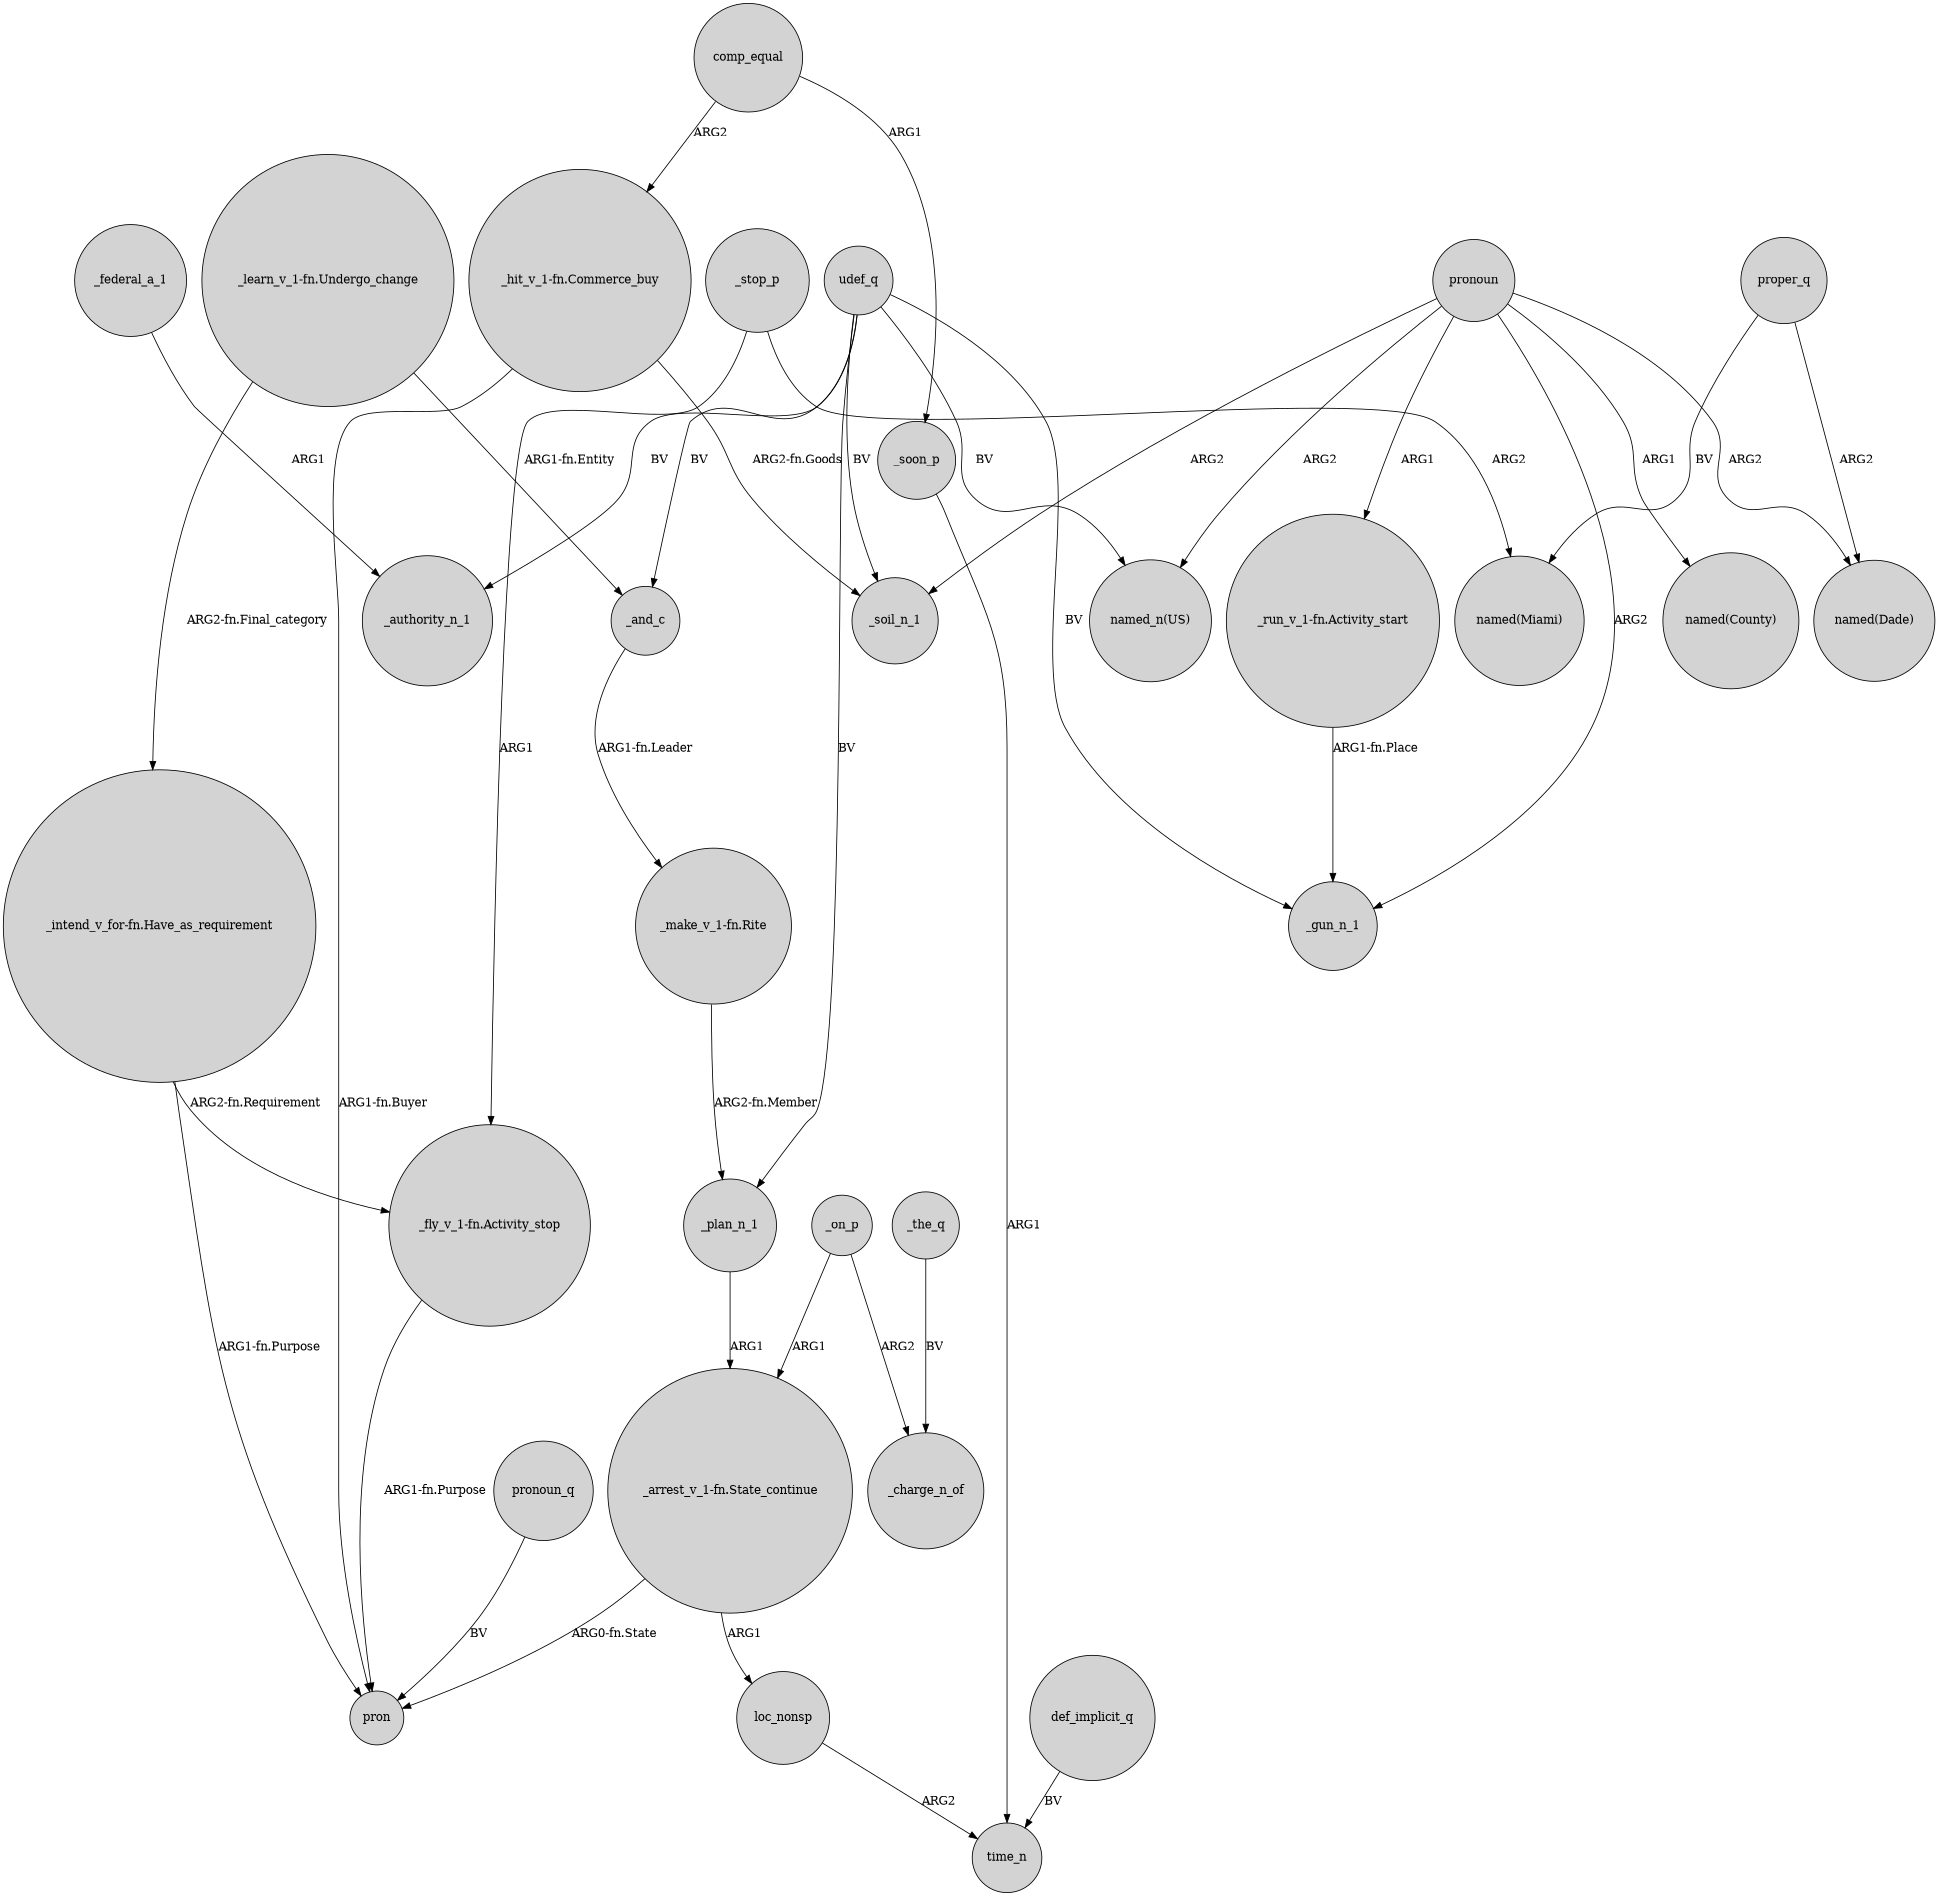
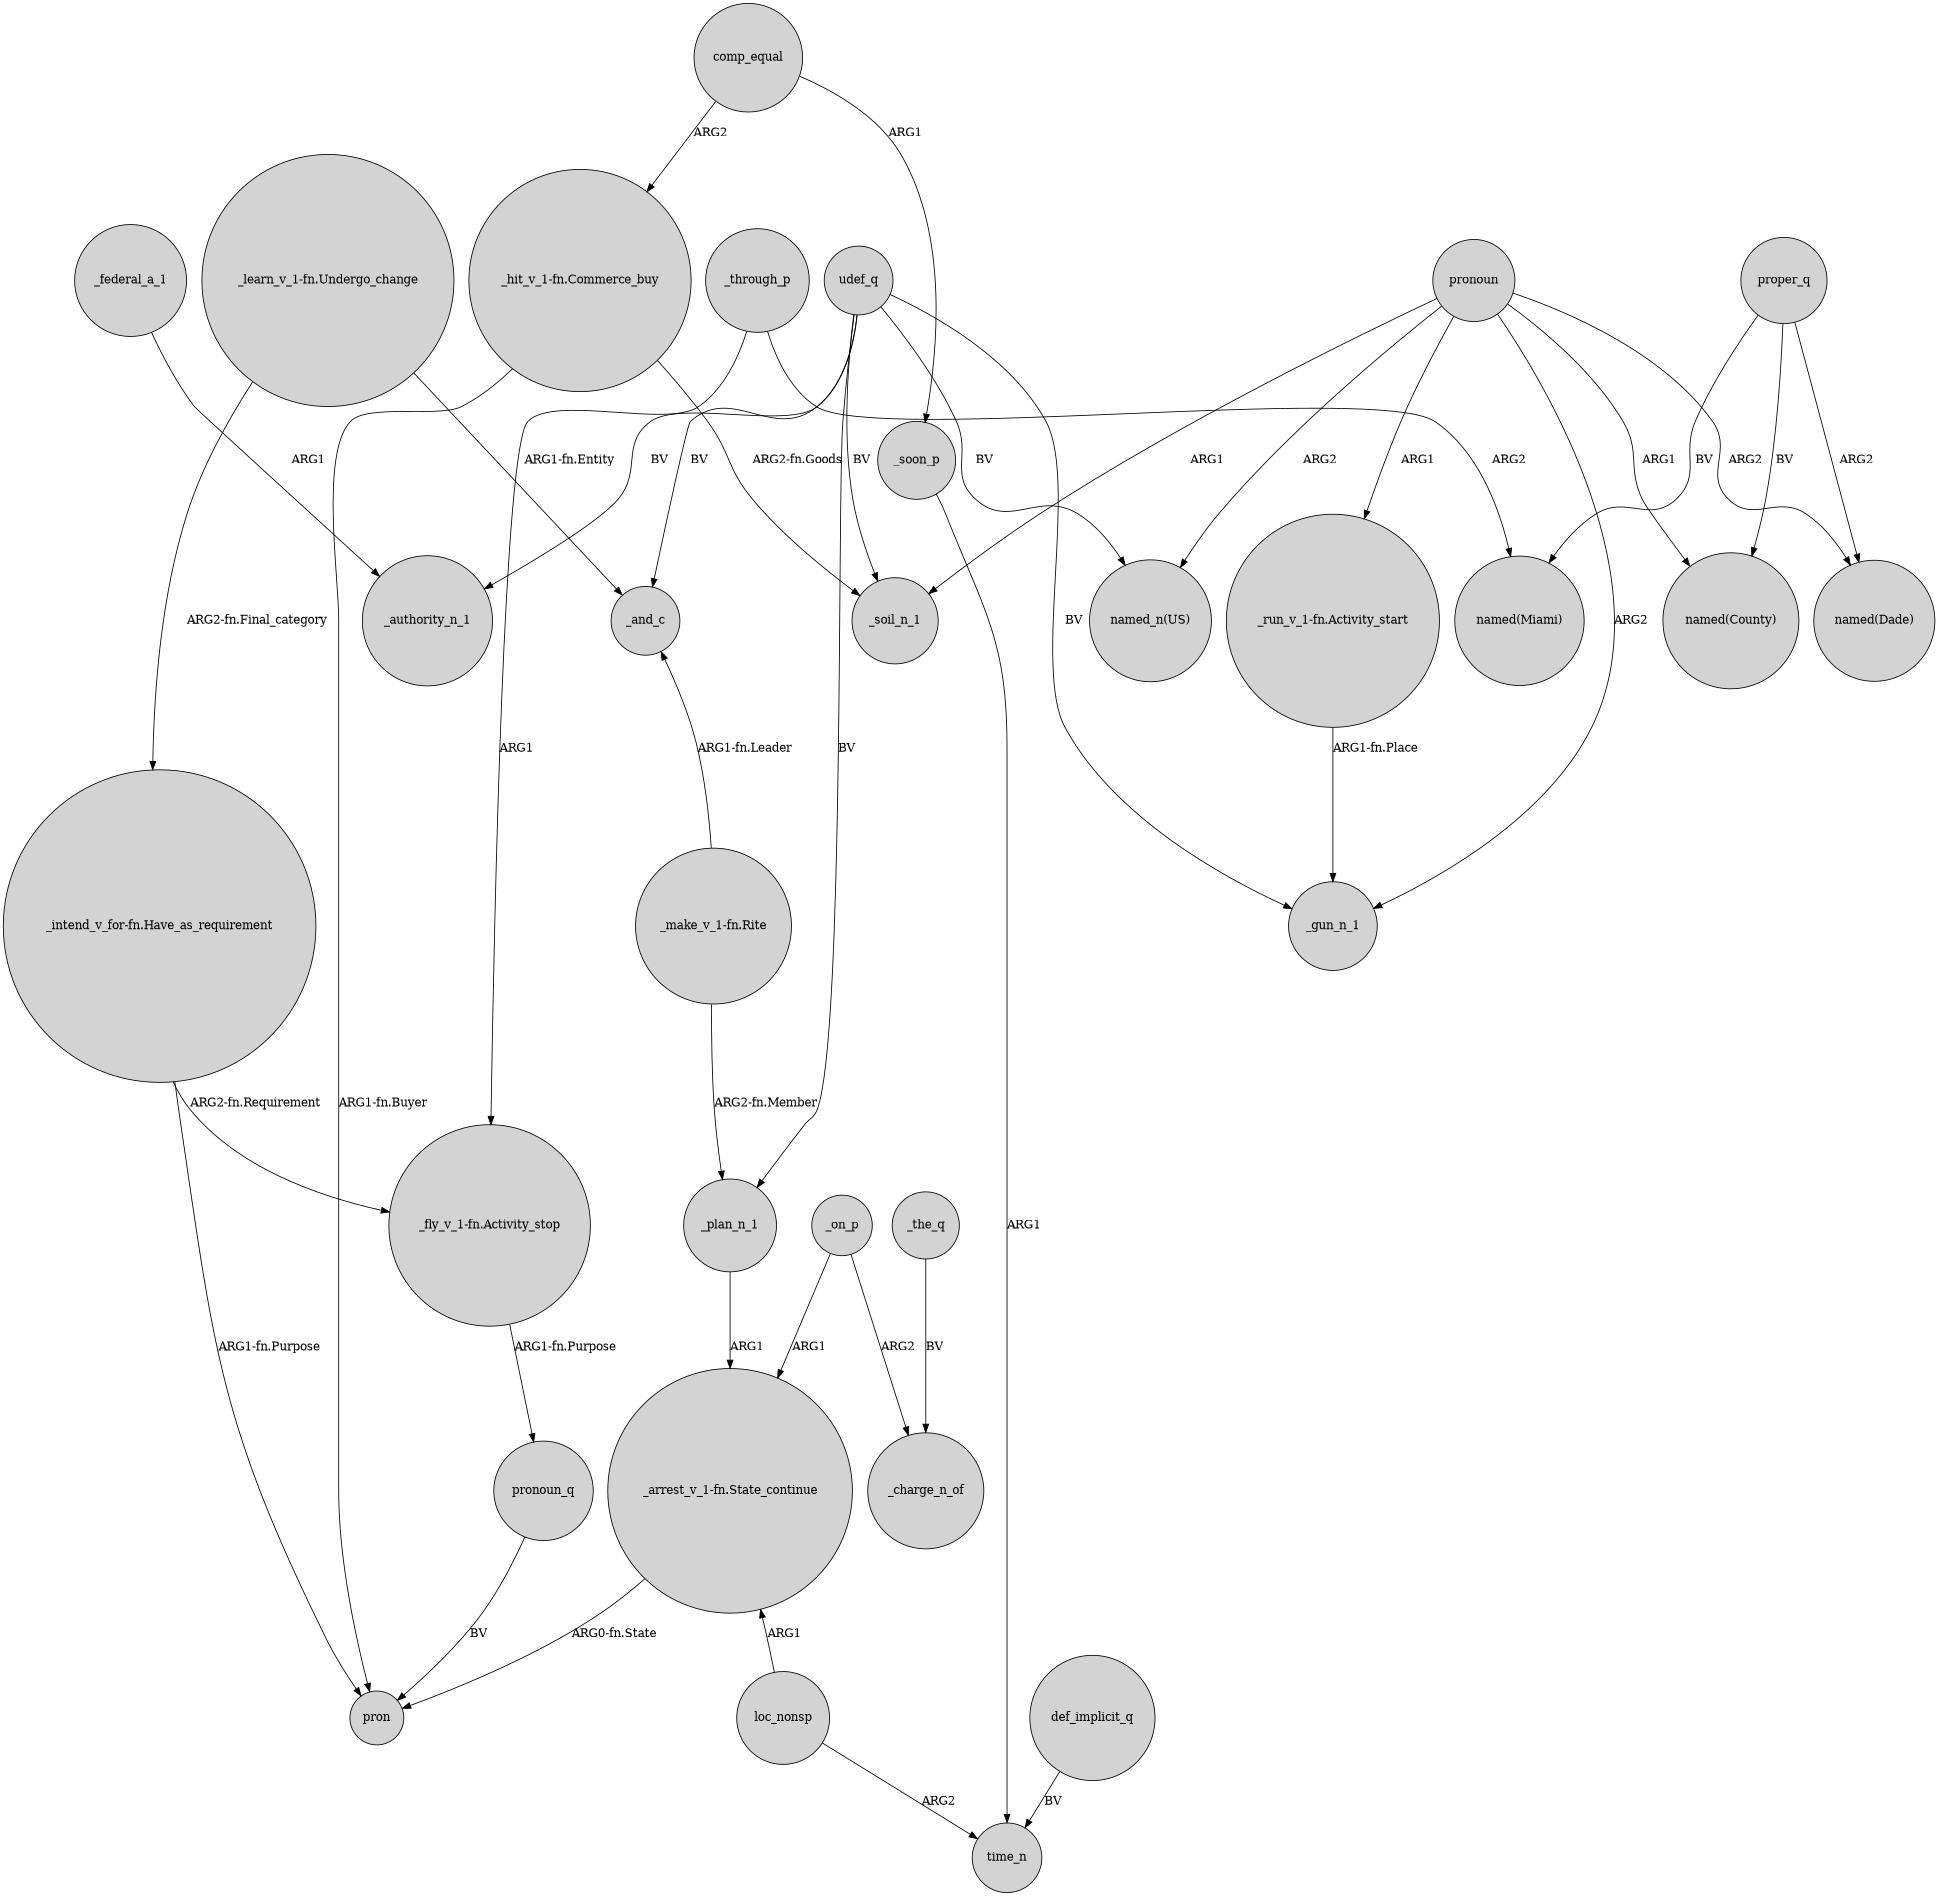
node "_stop_p": label "_stop_p" -> "_through_p"
edge "proper_q" -> "named(County)": added, label "BV"
edge "pronoun" -> "_soil_n_1": label "ARG2" -> "ARG1"
edge "_and_c" -> "_make_v_1-fn.Rite": reversed
edge "_fly_v_1-fn.Activity_stop" -> "pron": now "_fly_v_1-fn.Activity_stop" -> "pronoun_q"
edge "_arrest_v_1-fn.State_continue" -> "loc_nonsp": reversed
